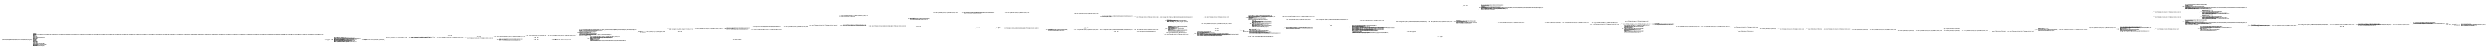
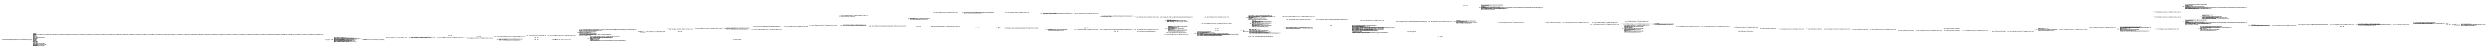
node "162: 0x0070": removed
node "164: 0x0086": added
node "155: 0x0055": added
